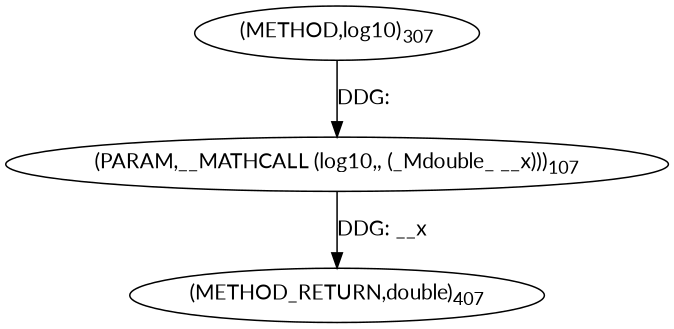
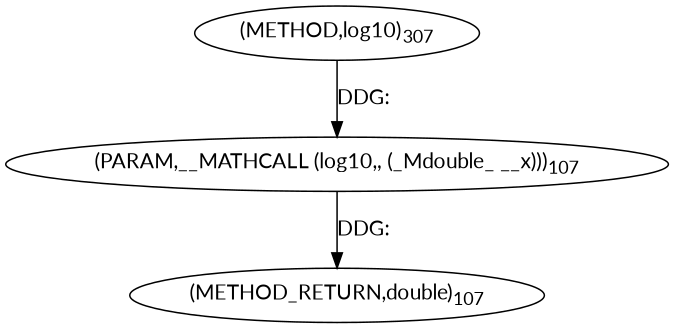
edge "(PARAM,__MATHCALL (log10,, (_Mdouble_ __x)))" -> "(METHOD_RETURN,double)": label "DDG: __x" -> "DDG: "
node "(METHOD_RETURN,double)": text "407" -> "107"
